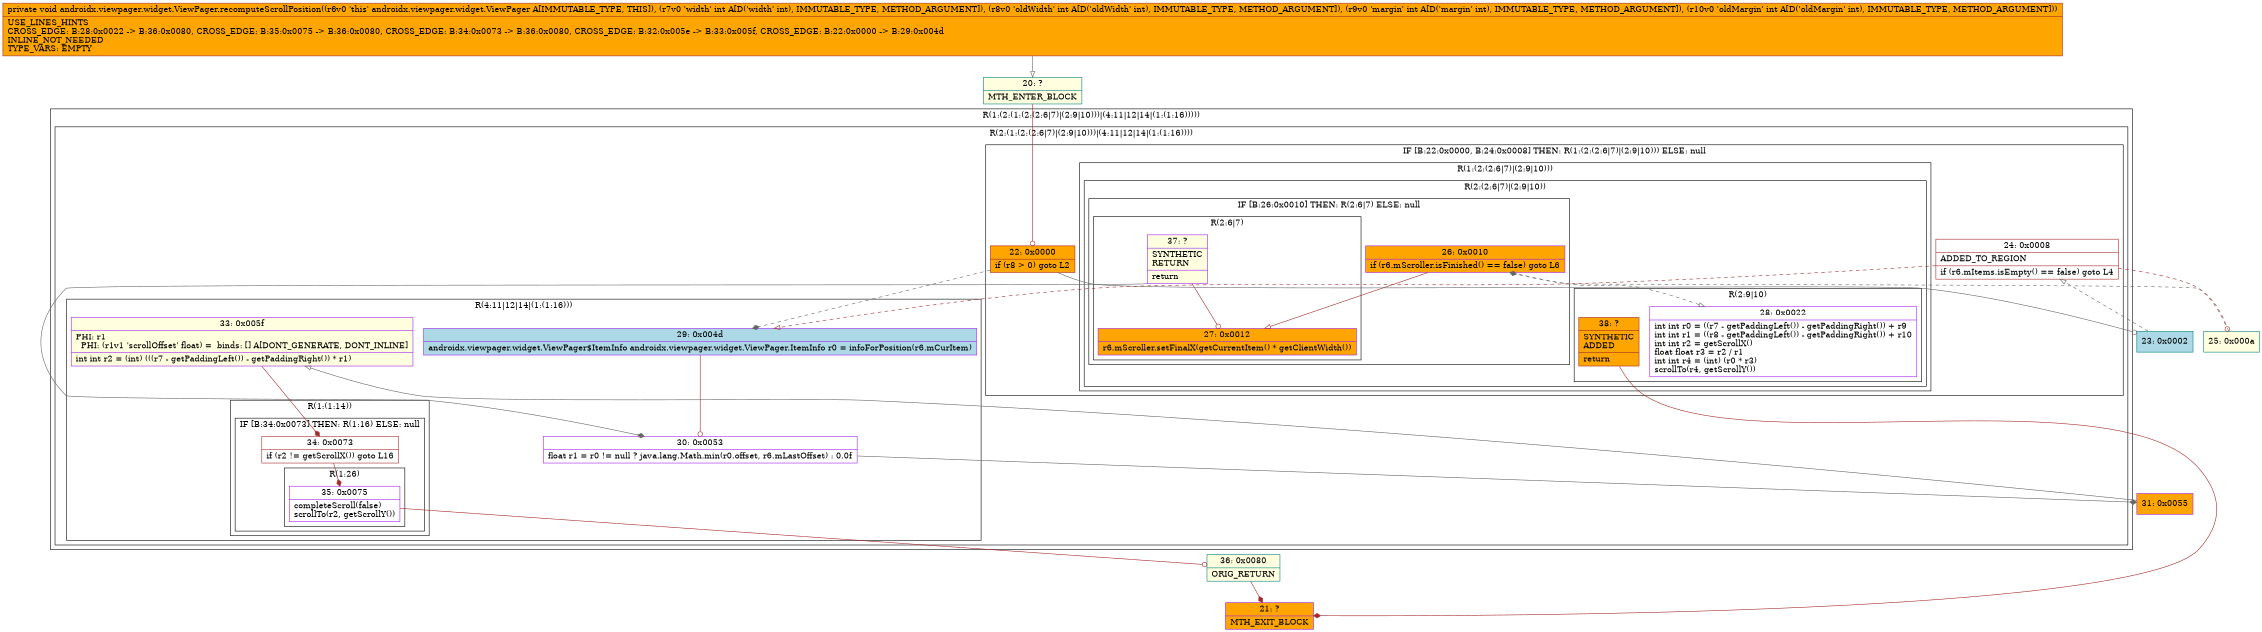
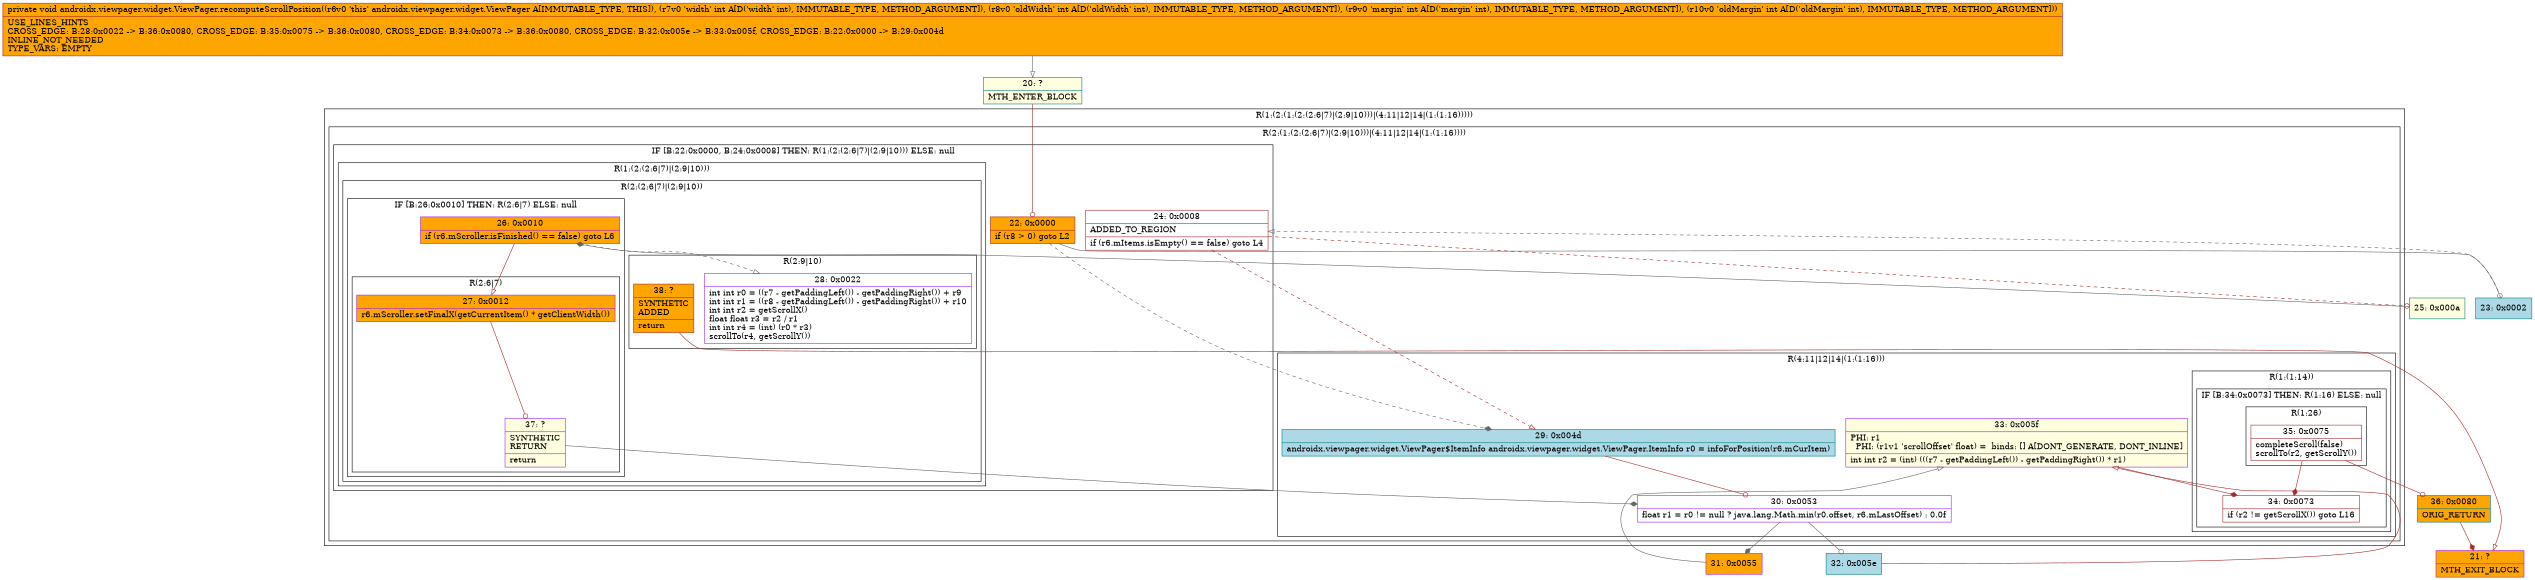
edge "25: 0x000a" -> "26: 0x0010": style dashed -> solid
edge "37: ?" -> "27: 0x0012": reversed
node "29: 0x004d": color purple -> teal
edge "34: 0x0073" -> "35: 0x0075": reversed
node "35: 0x0075": color purple -> brown
node "32: 0x005e": added
node "36: 0x0080": fillcolor lightyellow -> orange
edge "38: ?" -> "21: ?": arrowhead diamond -> onormal
